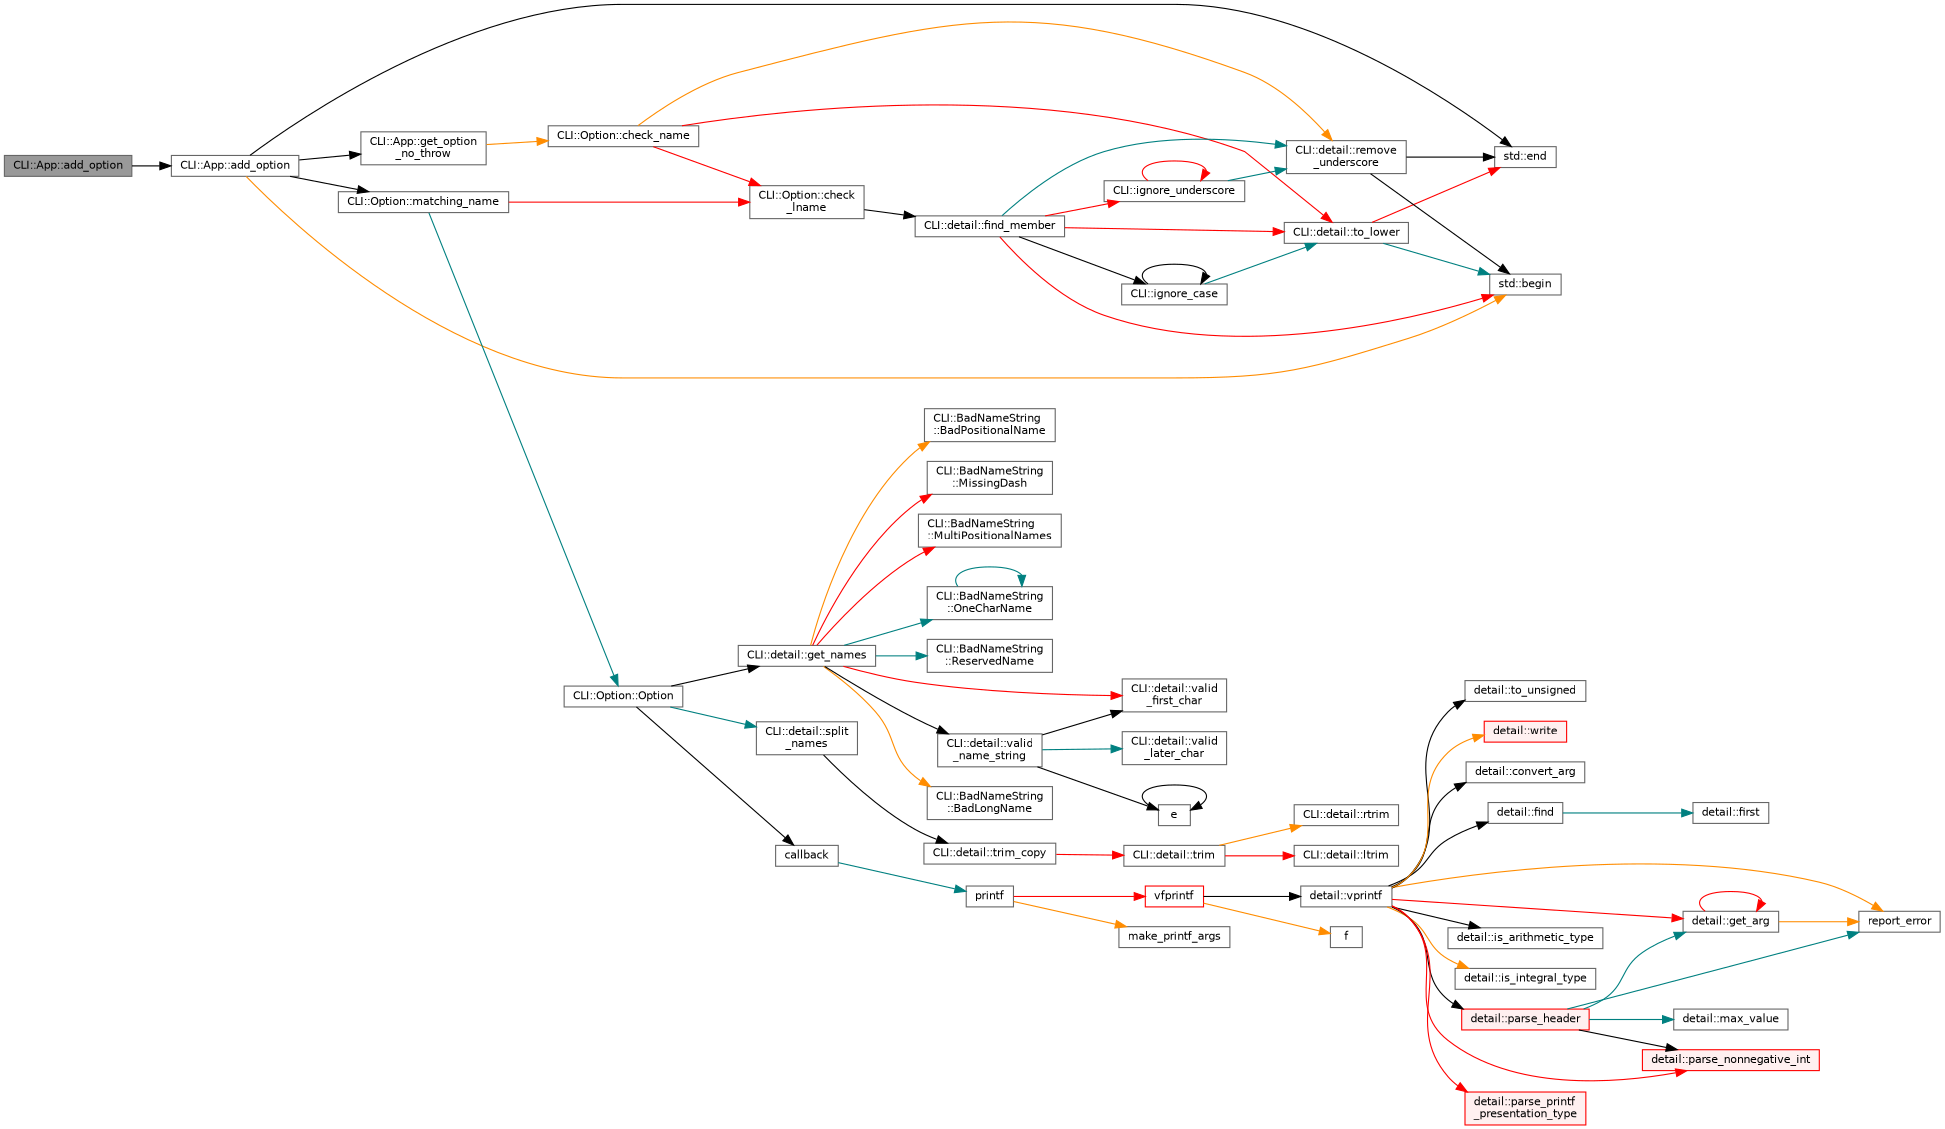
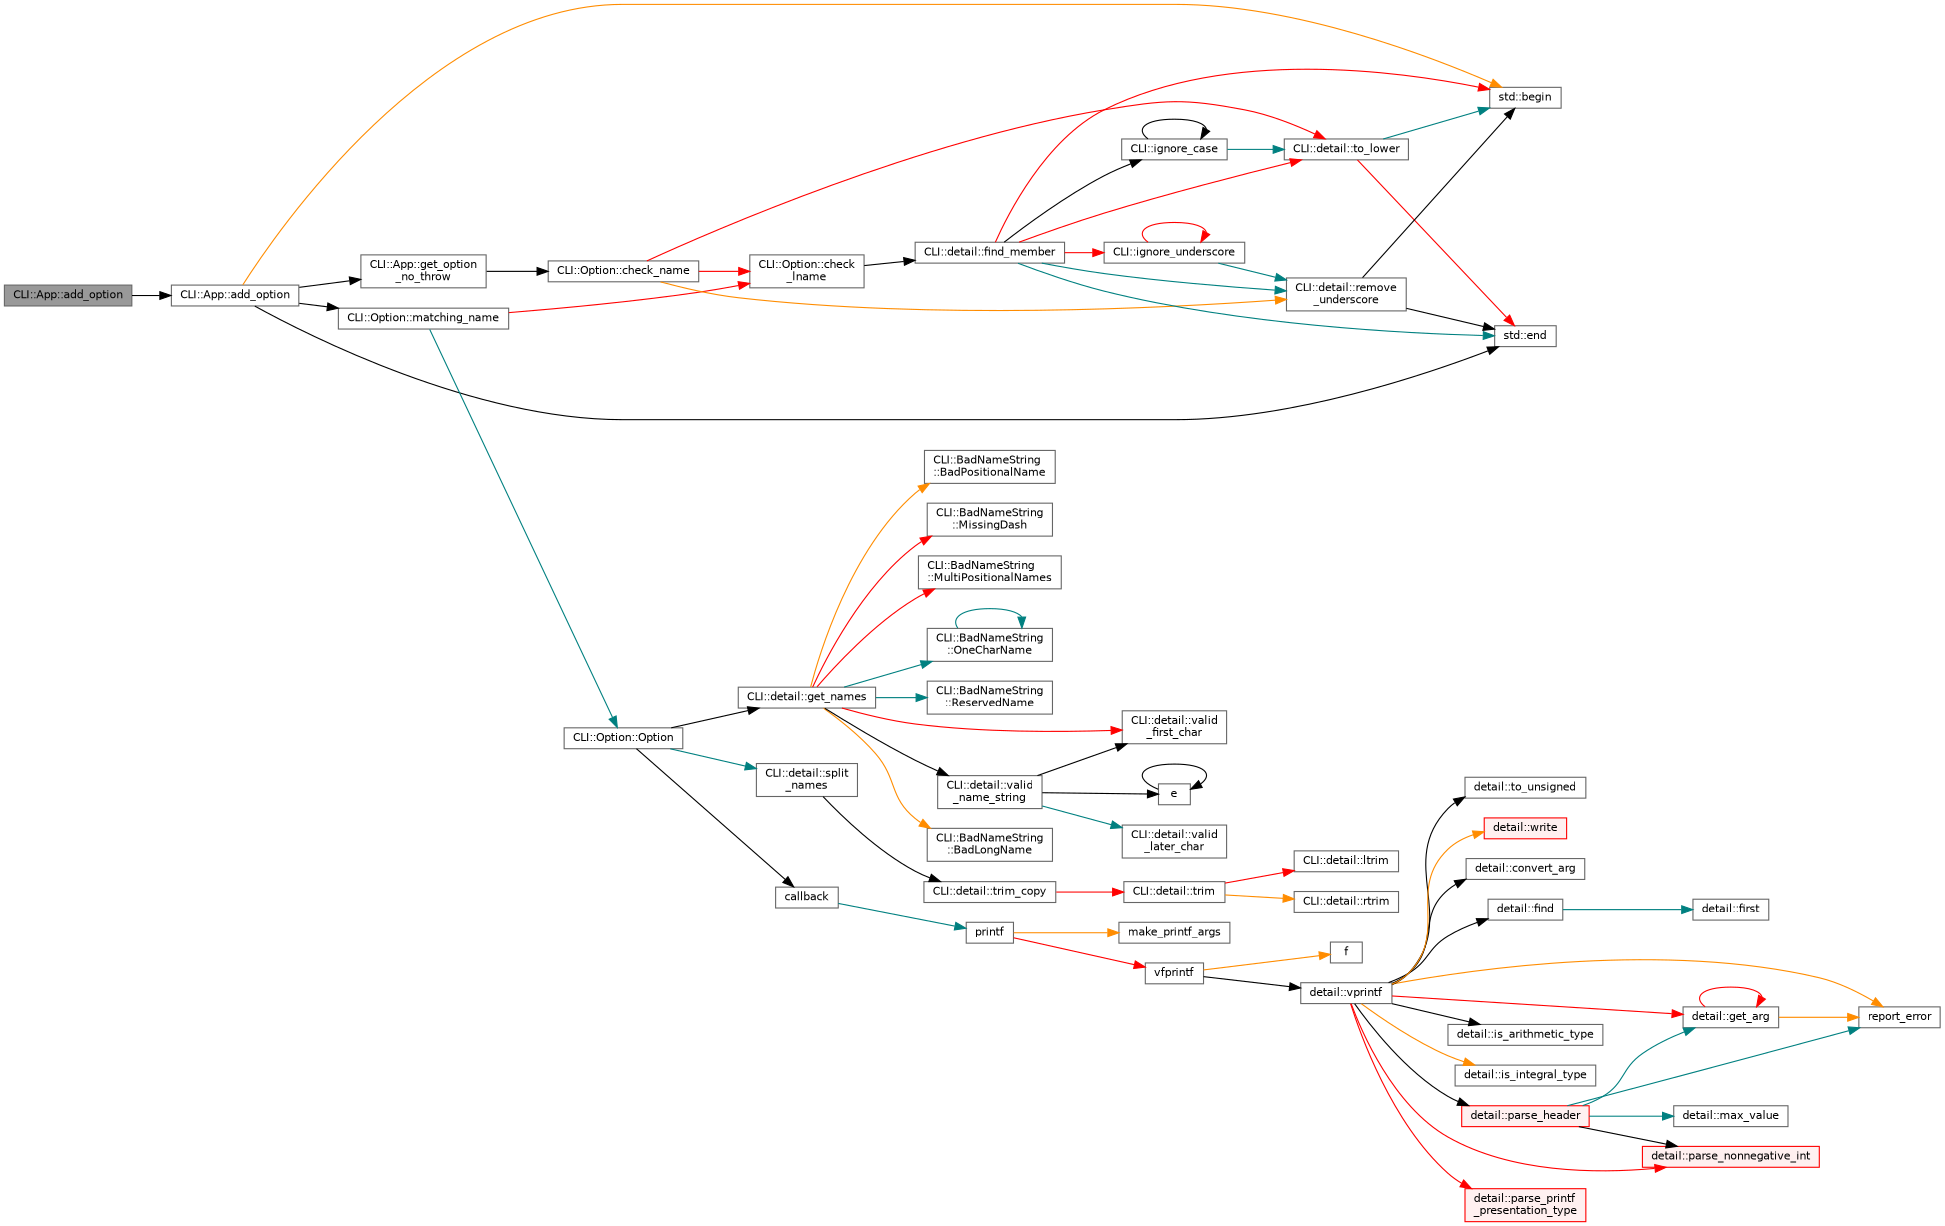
edge "CLI::App::get_option _no_throw" -> "CLI::Option::check_name": color darkorange -> black
edge "CLI::detail::find_member" -> "std::end": added
node "vfprintf": color red -> grey40
